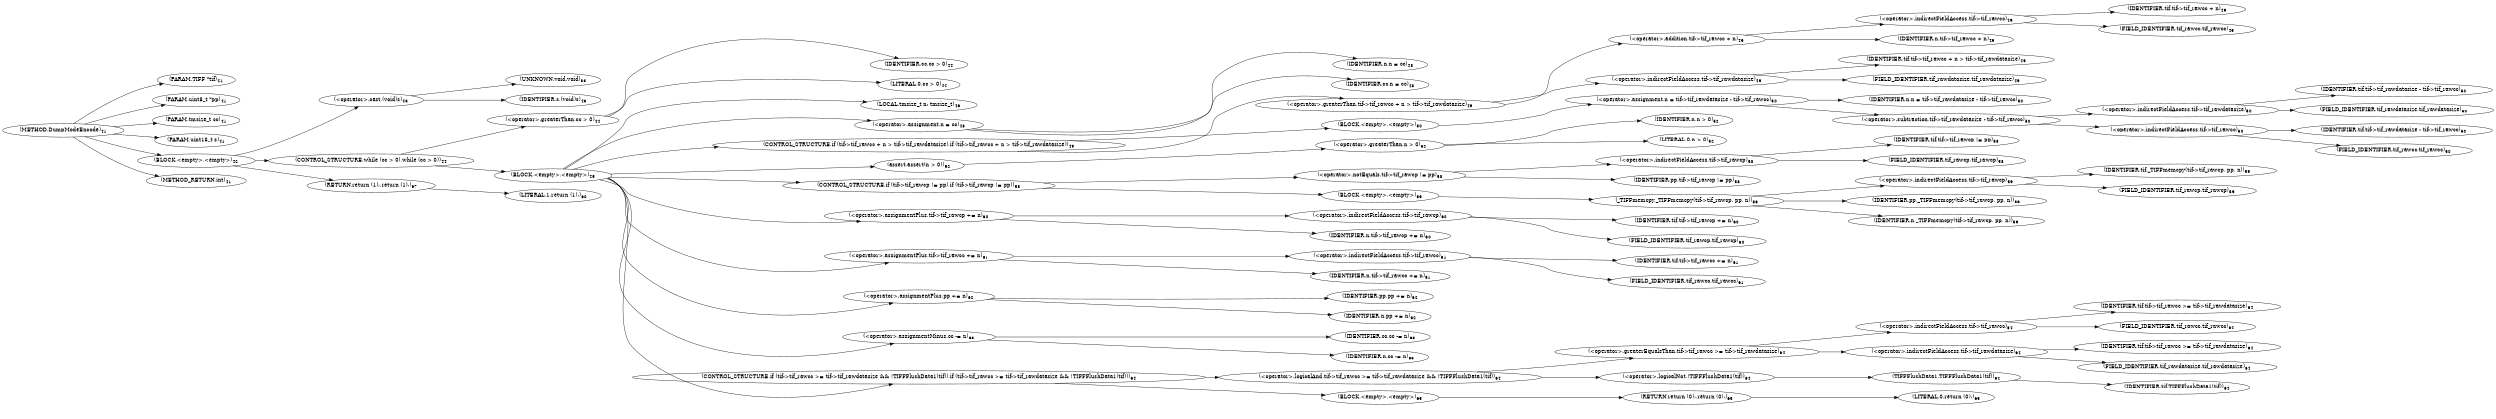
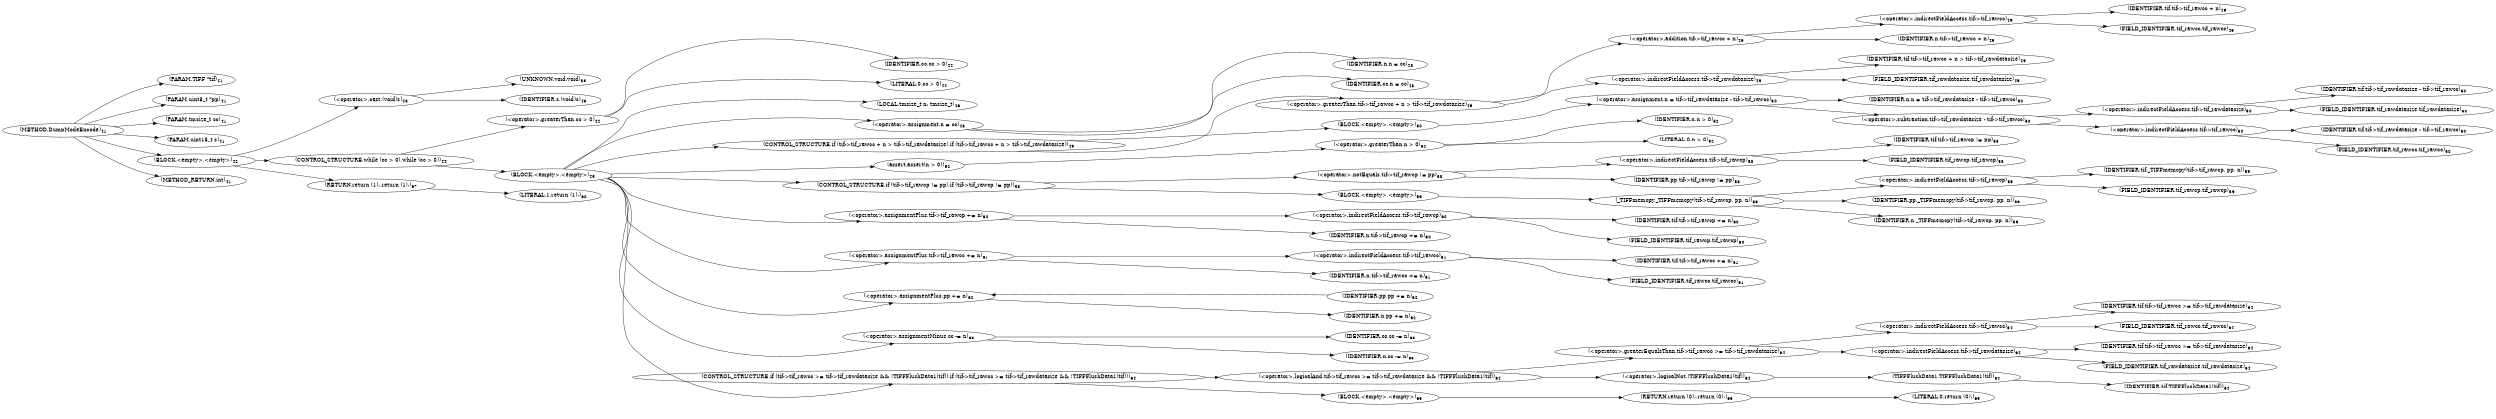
edge "(<operator>.assignmentPlus,pp += n)" -> "(IDENTIFIER,pp,pp += n)": reversed
